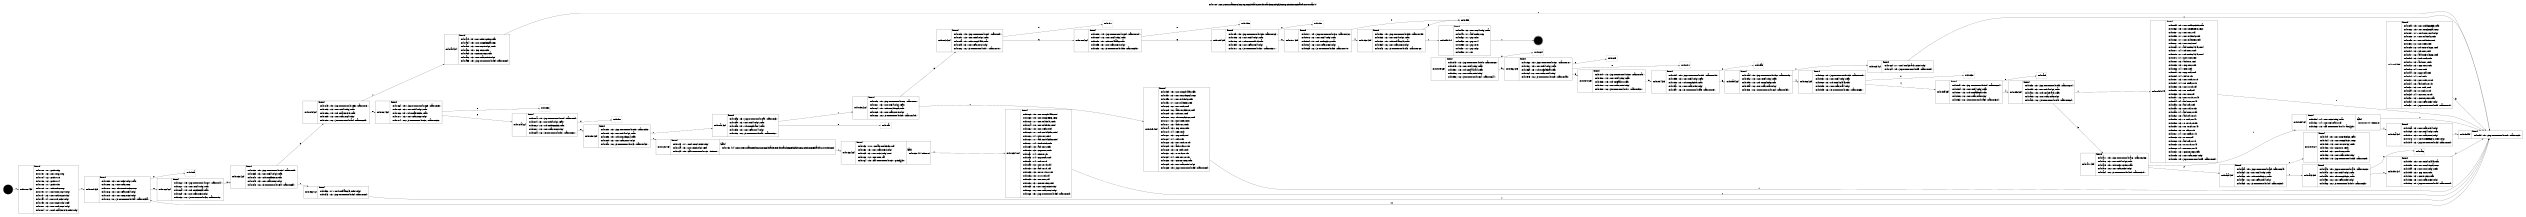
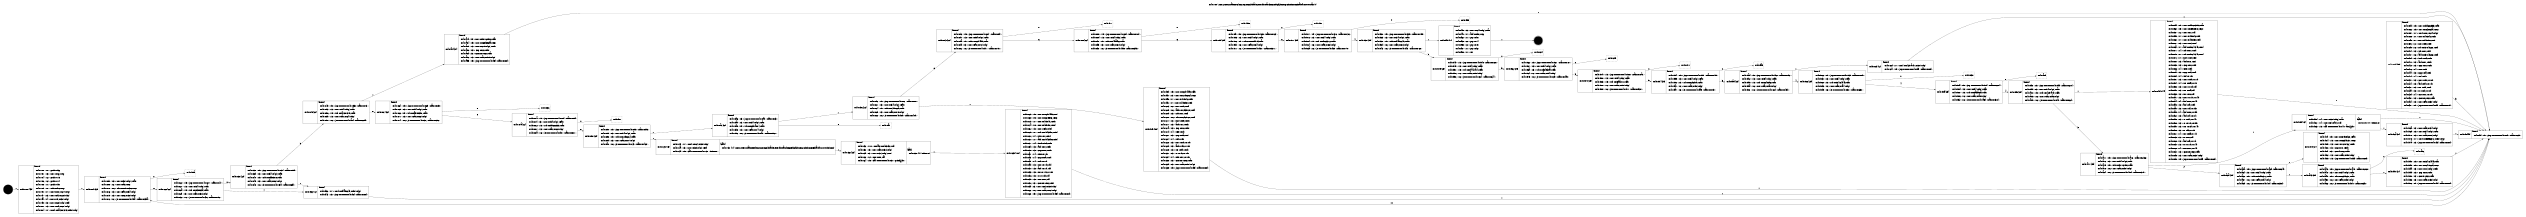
edge "0x401930 [25]" -> "0x401f59": now "0x401930 [25]" -> "0x401949 [25]"
edge "0x401962 [25]" -> "0x401d11": now "0x40197b [25]" -> "0x401d11"
edge "0x401822 [22]" -> "0x401f3c [12]": added, label "1"
